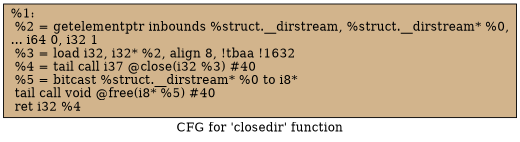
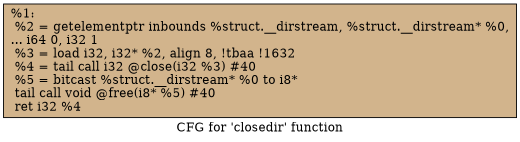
node "%1:": text "%4 = tail call i37 @close(i32 %3) #40" -> "%4 = tail call i32 @close(i32 %3) #40"
